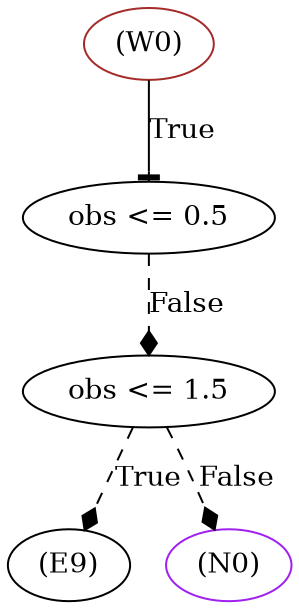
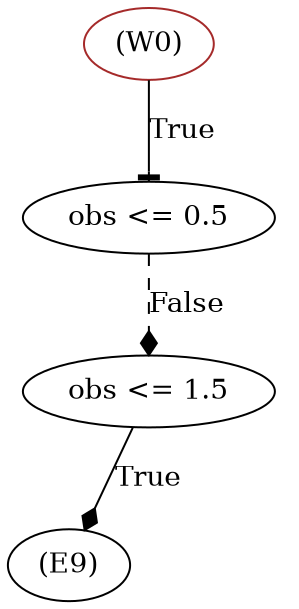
edge "obs <= 1.5" -> "(E9)": style dashed -> solid
node "(N0)": removed
